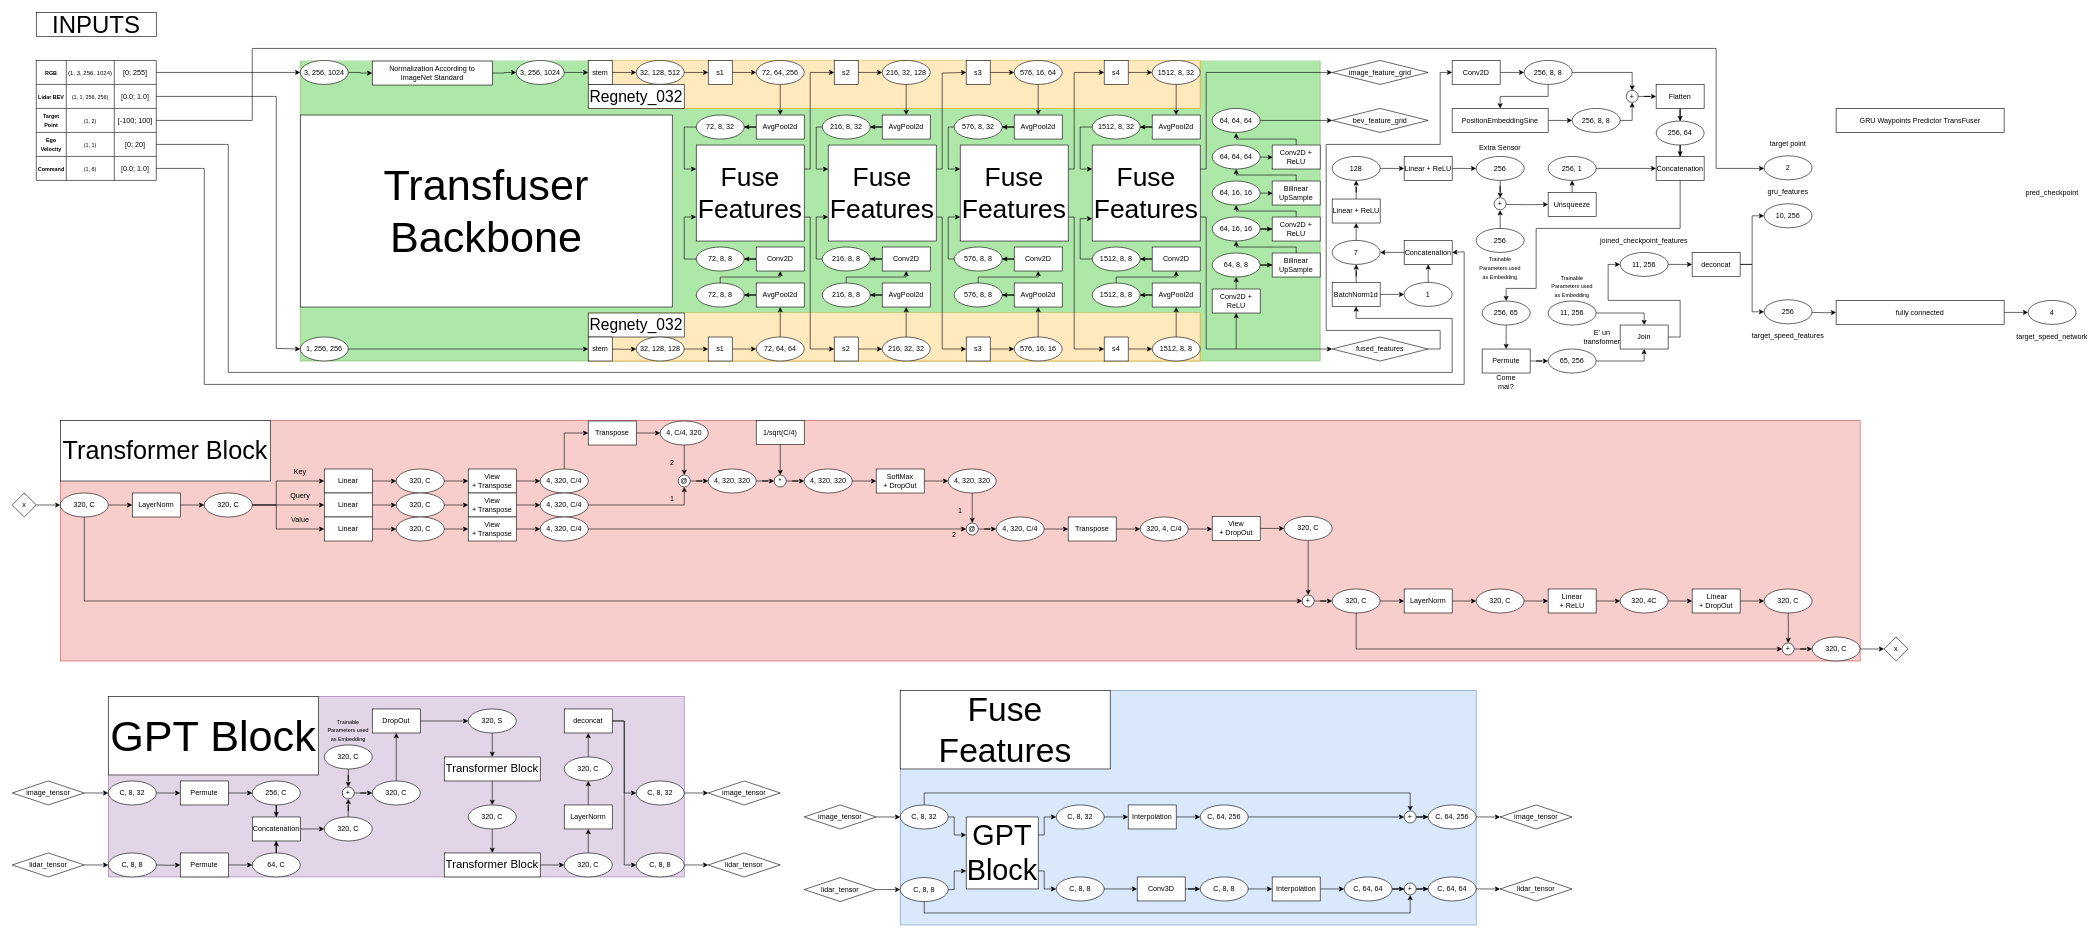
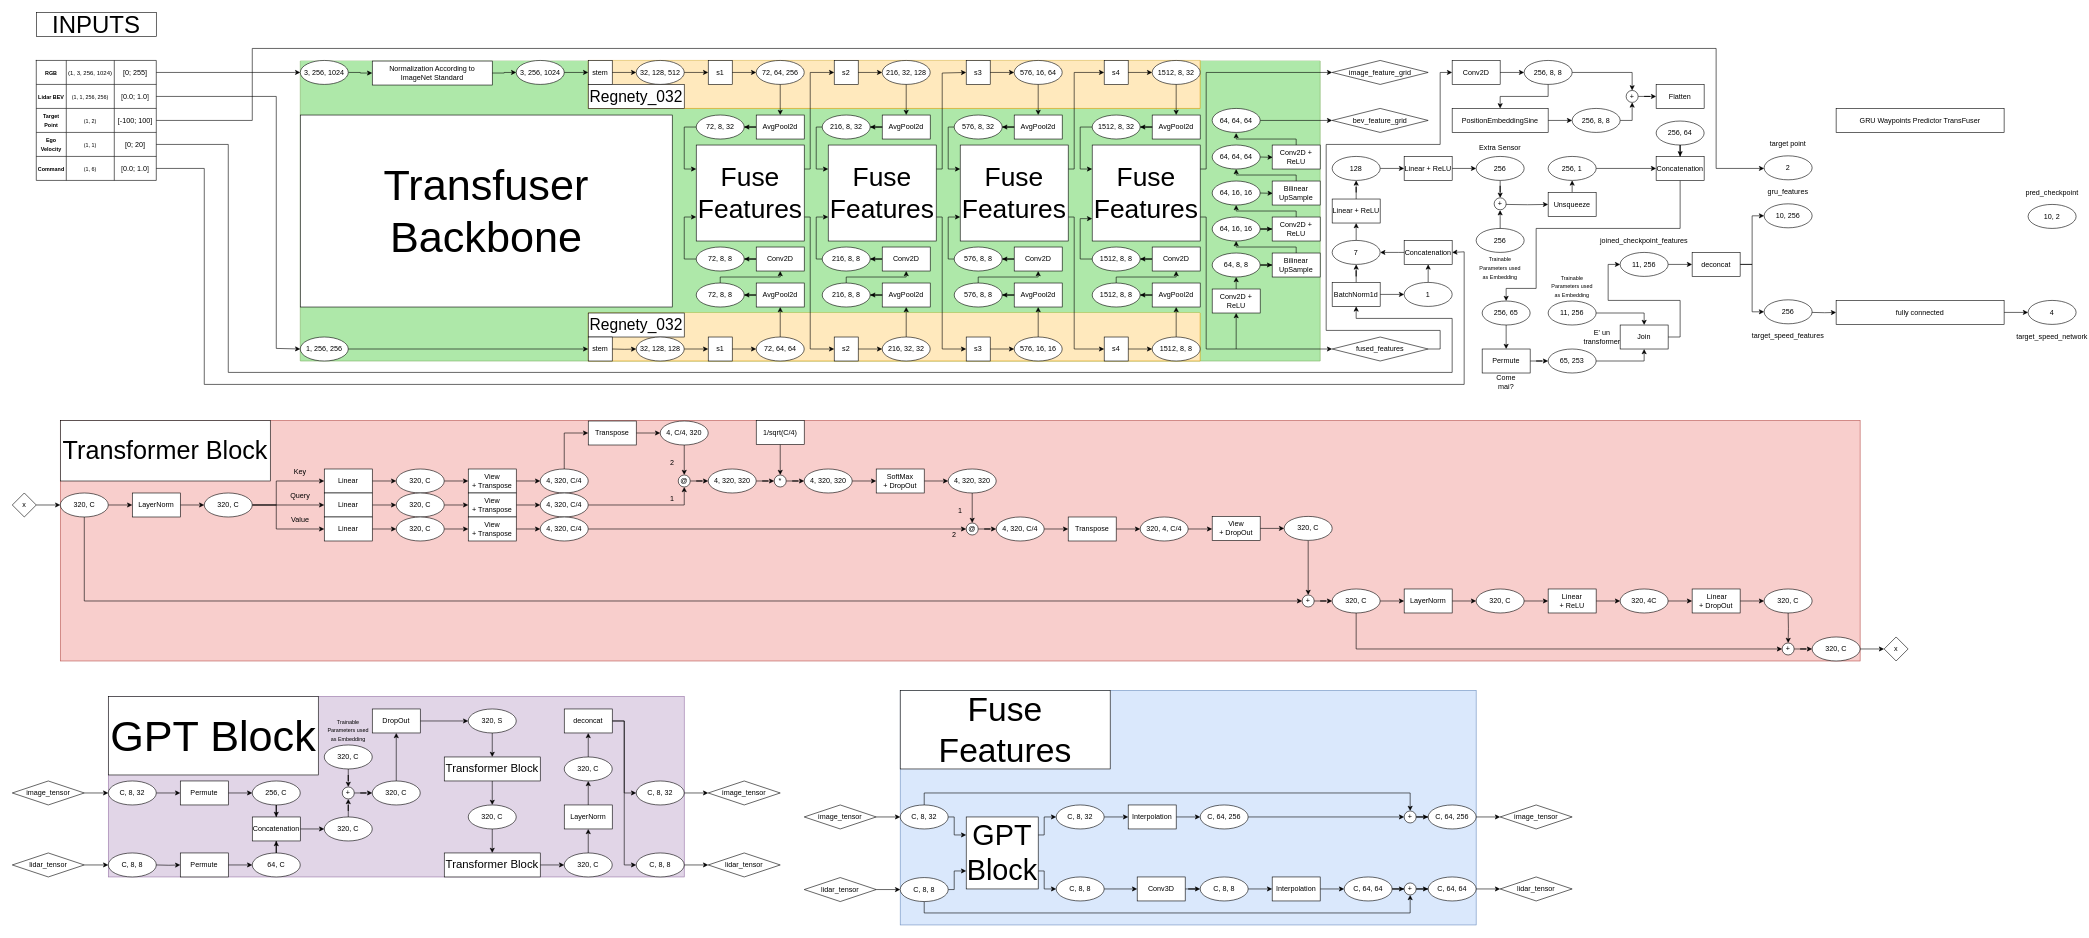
edge "Flatten" -> "256, 64": removed
node "10, 2": added
node "65, 256": label "65, 256" -> "65, 253"
